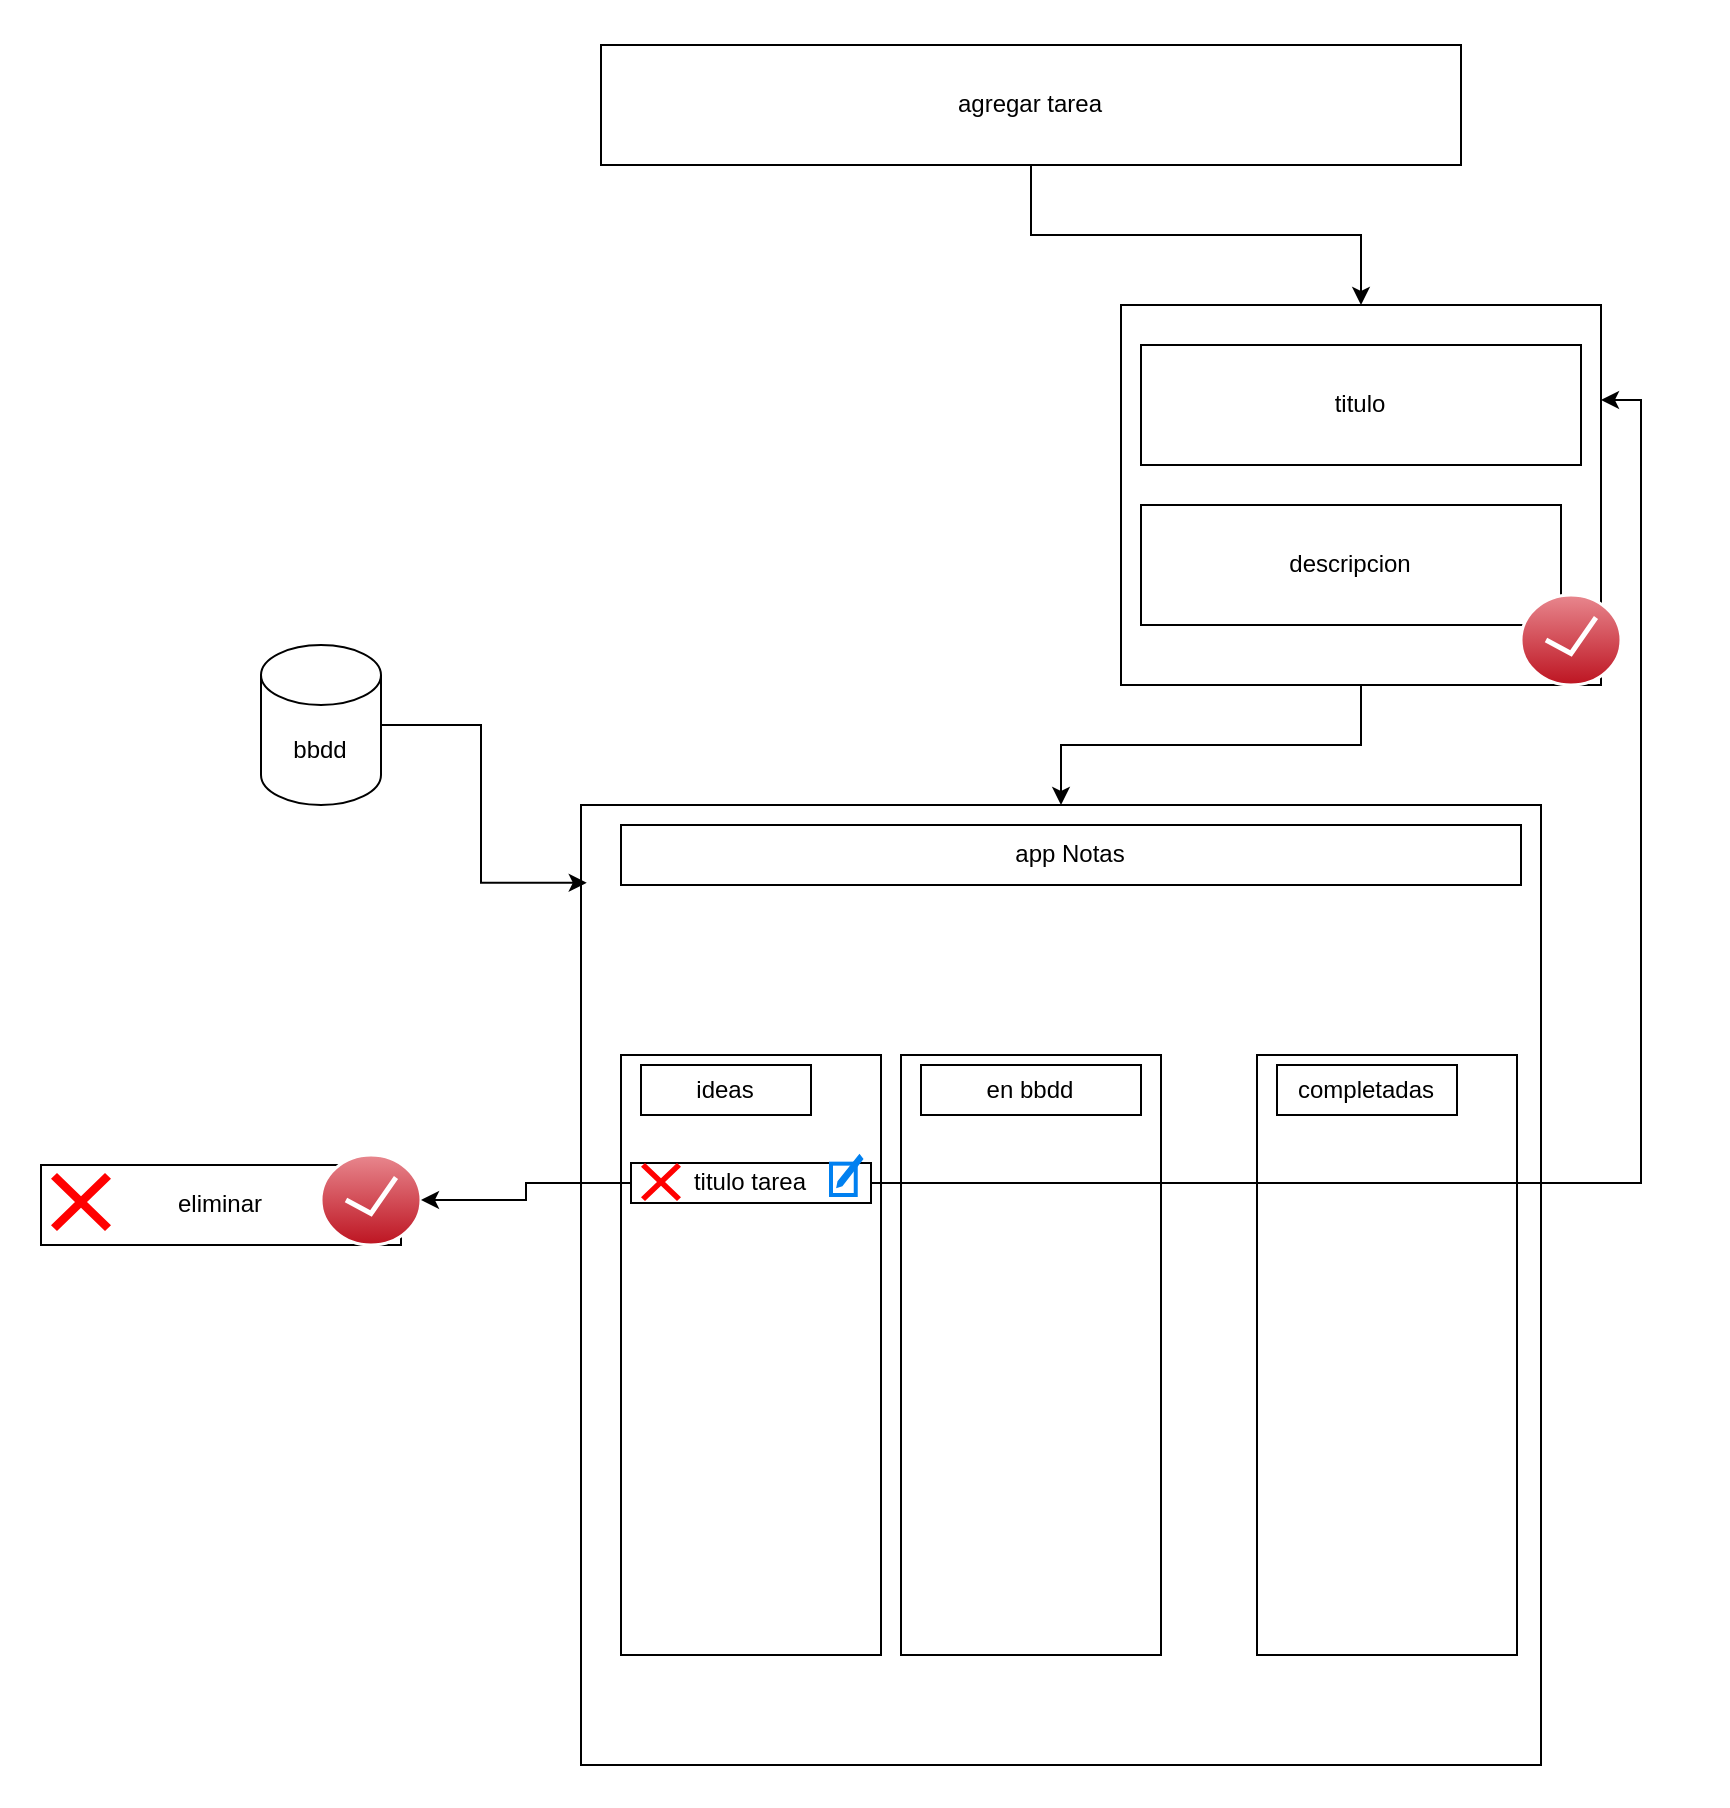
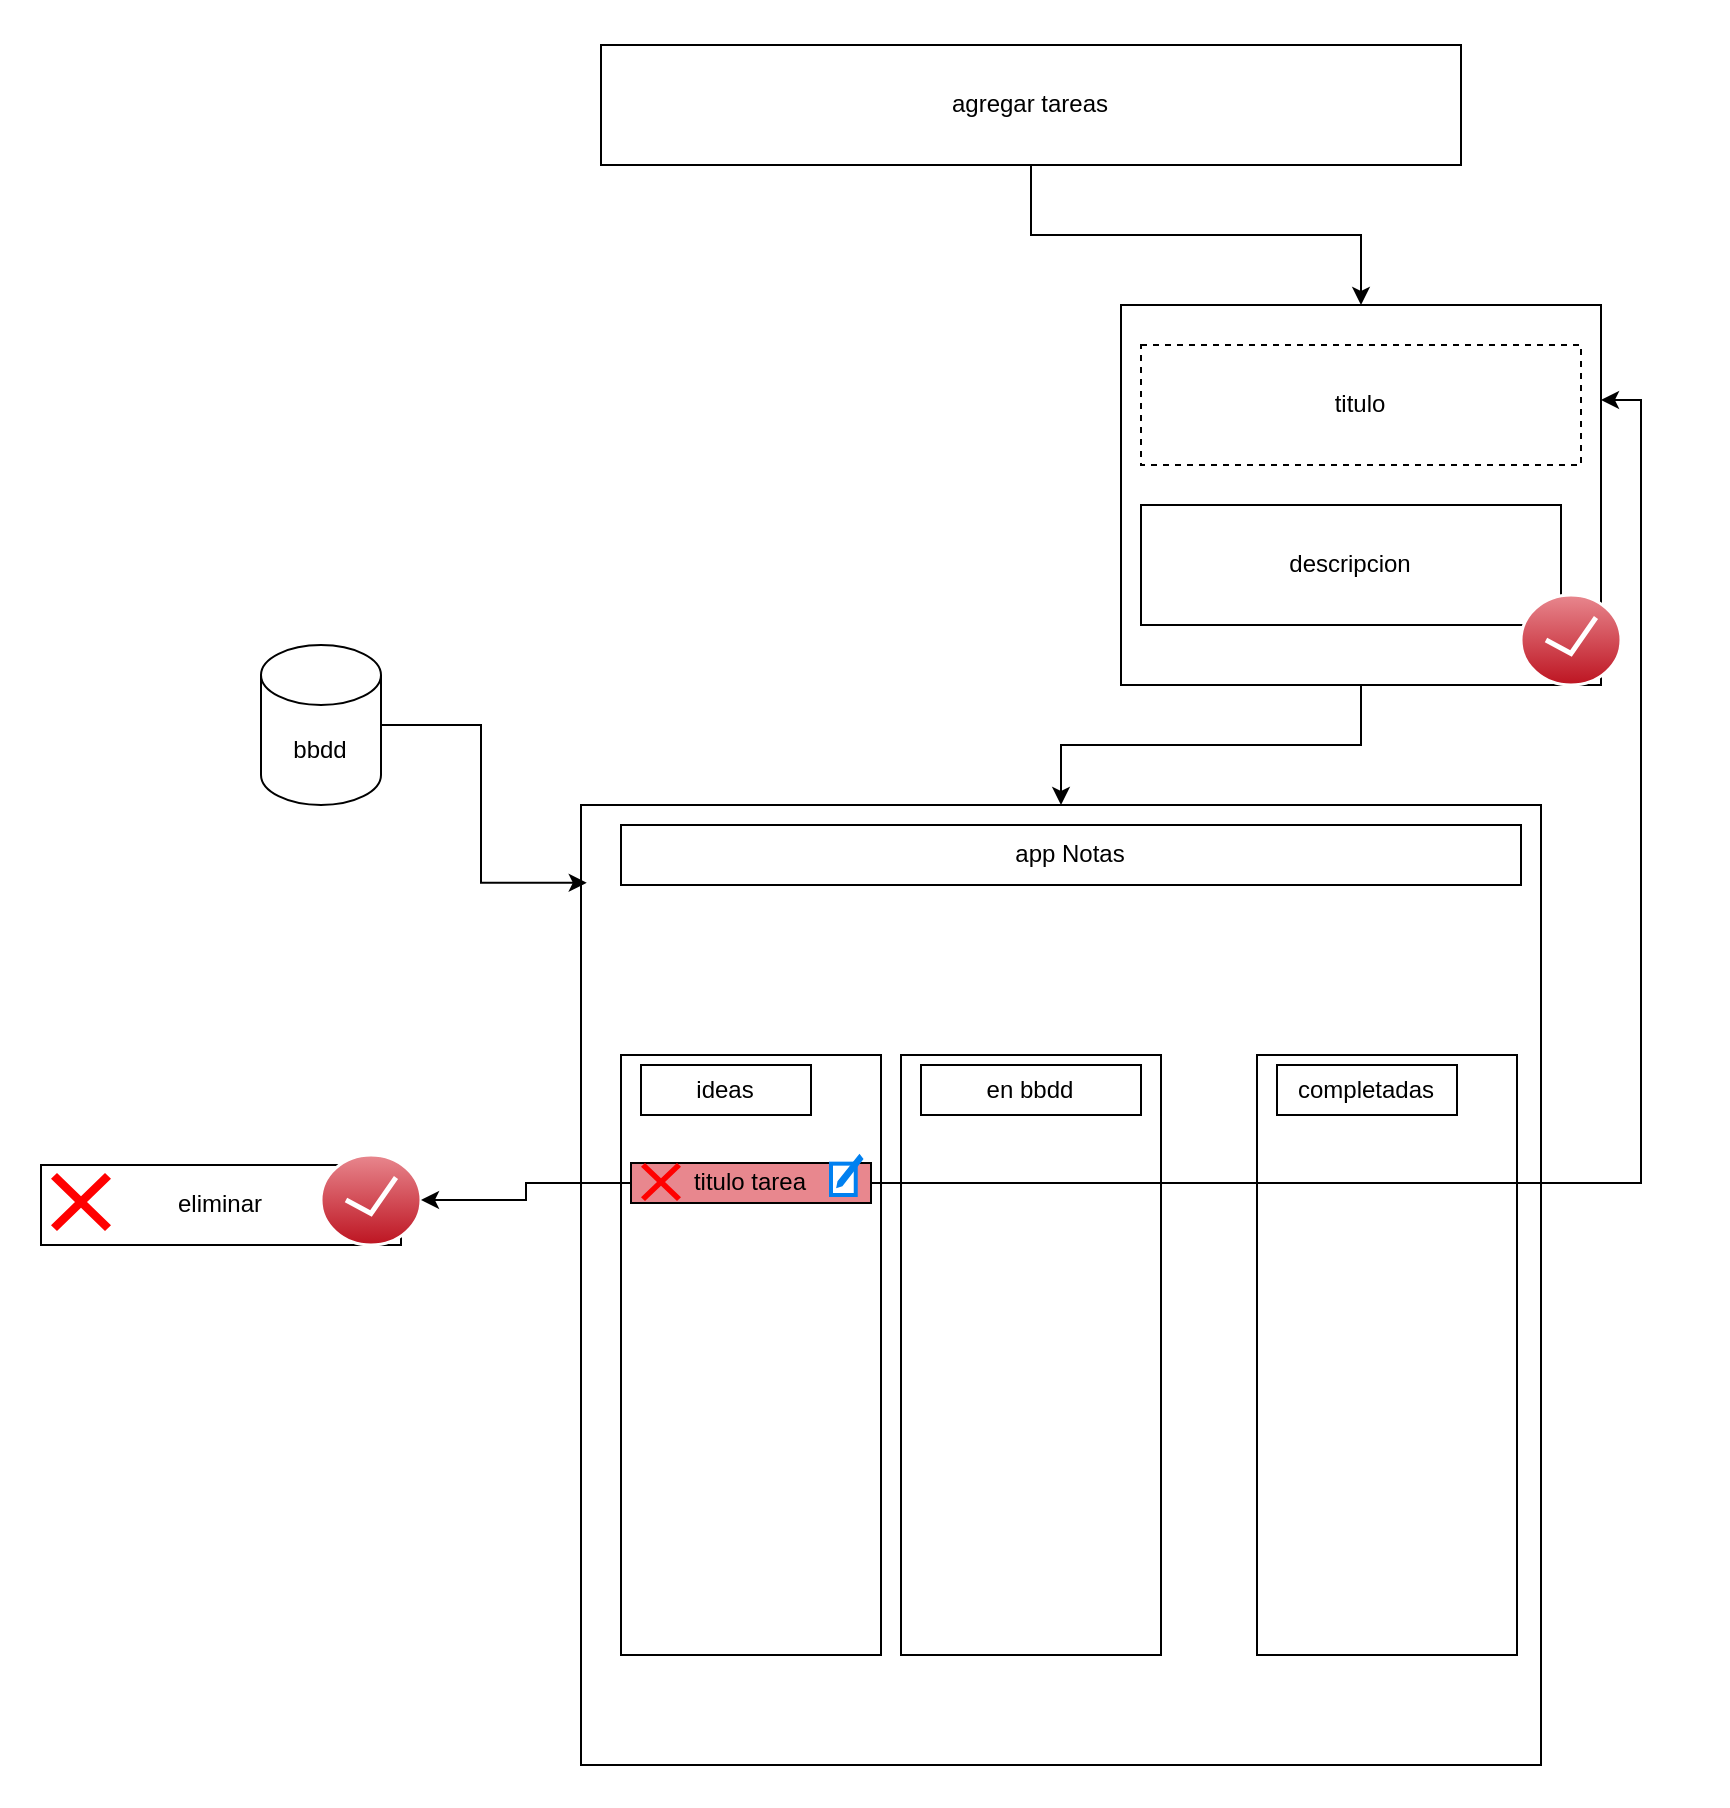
node "agregar tarea": label "agregar tarea" -> "agregar tareas"
node "titulo": style solid -> dashed
node "titulo tarea": fillcolor #ffffff -> #e8878e
